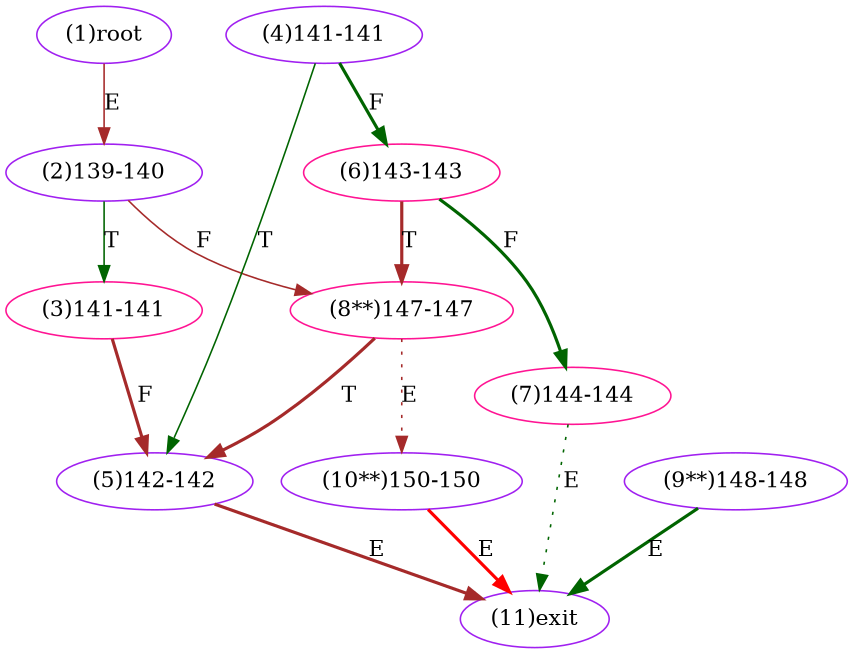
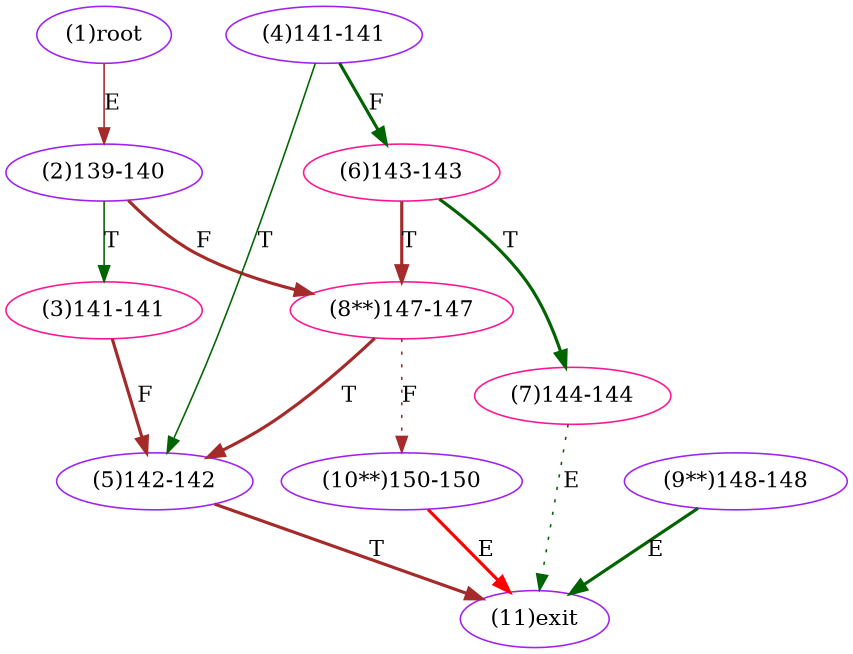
edge "(6)143-143" -> "(7)144-144": label "F" -> "T"
edge "(2)139-140" -> "(8**)147-147": style solid -> bold
edge "(8**)147-147" -> "(10**)150-150": label "E" -> "F"
edge "(5)142-142" -> "(11)exit": label "E" -> "T"
